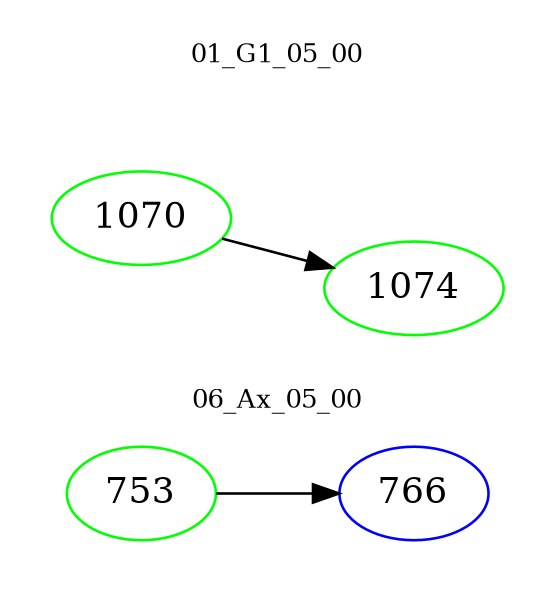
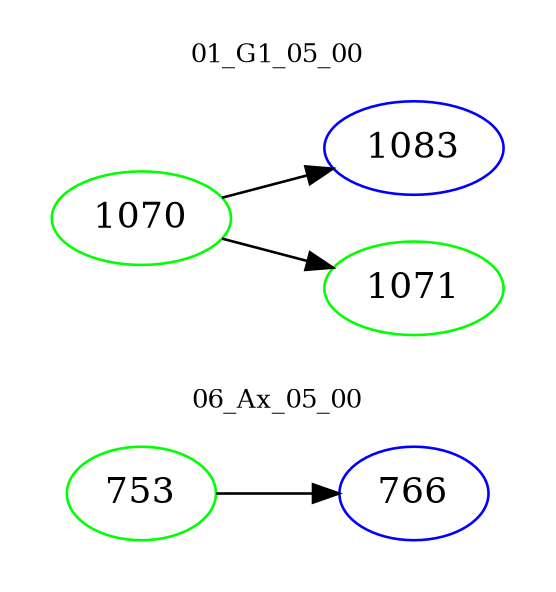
node "1083": added
node "1074": label "1074" -> "1071"
